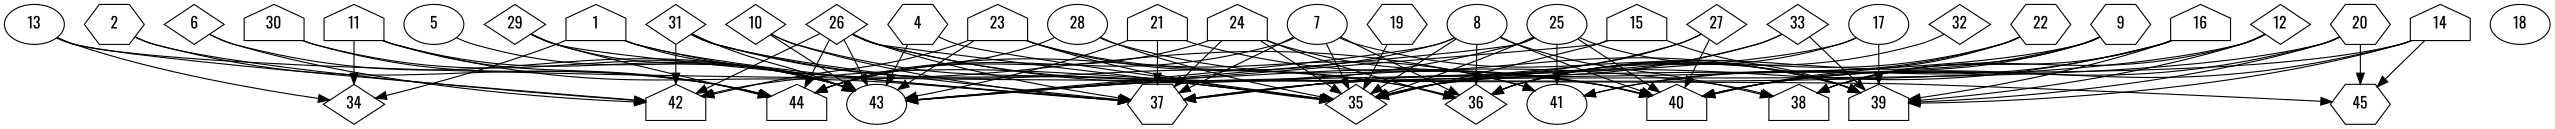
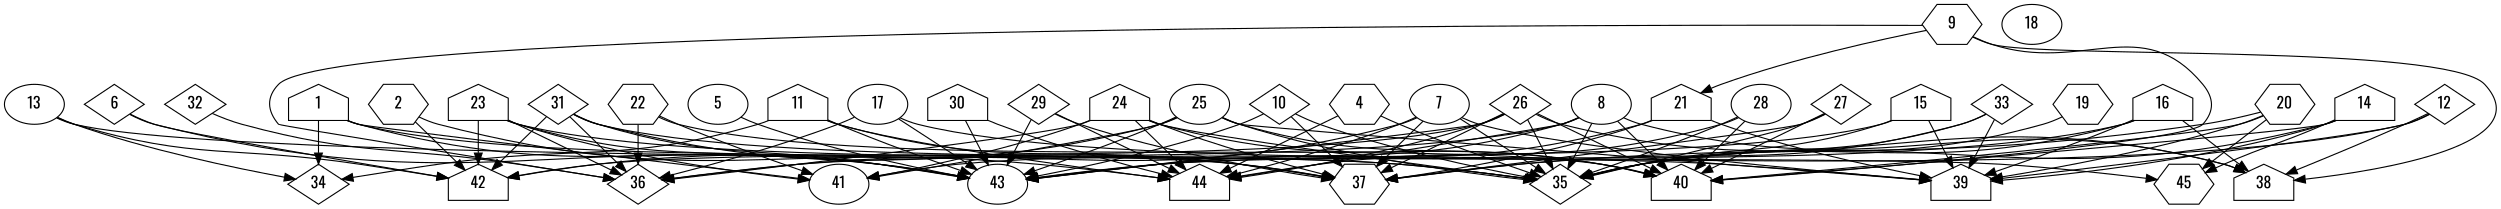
edge "4" -> "43": now "4" -> "44"
edge "9" -> "37": now "9" -> "21"
edge "24" -> "41": added
